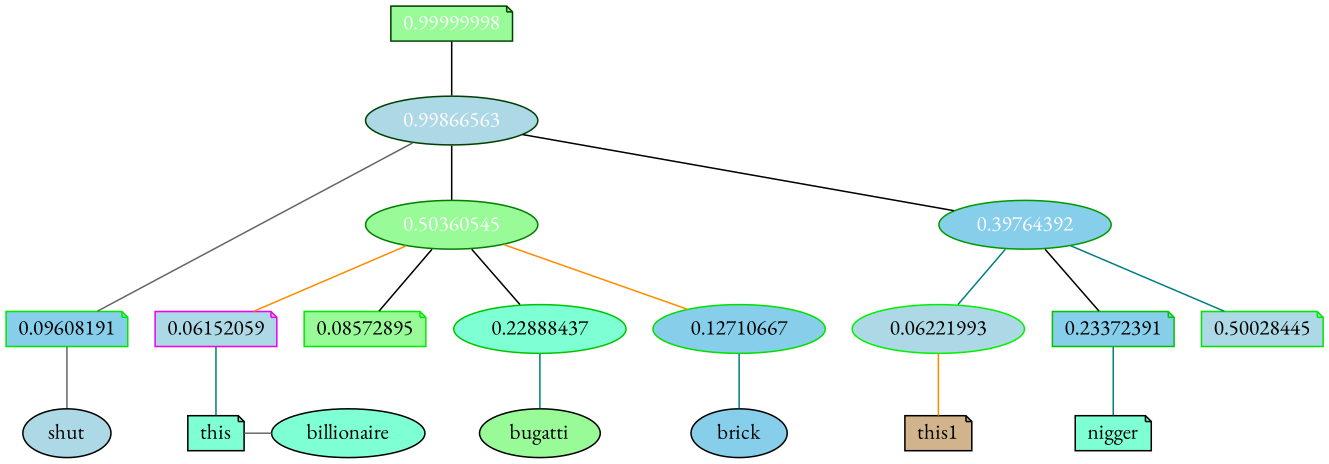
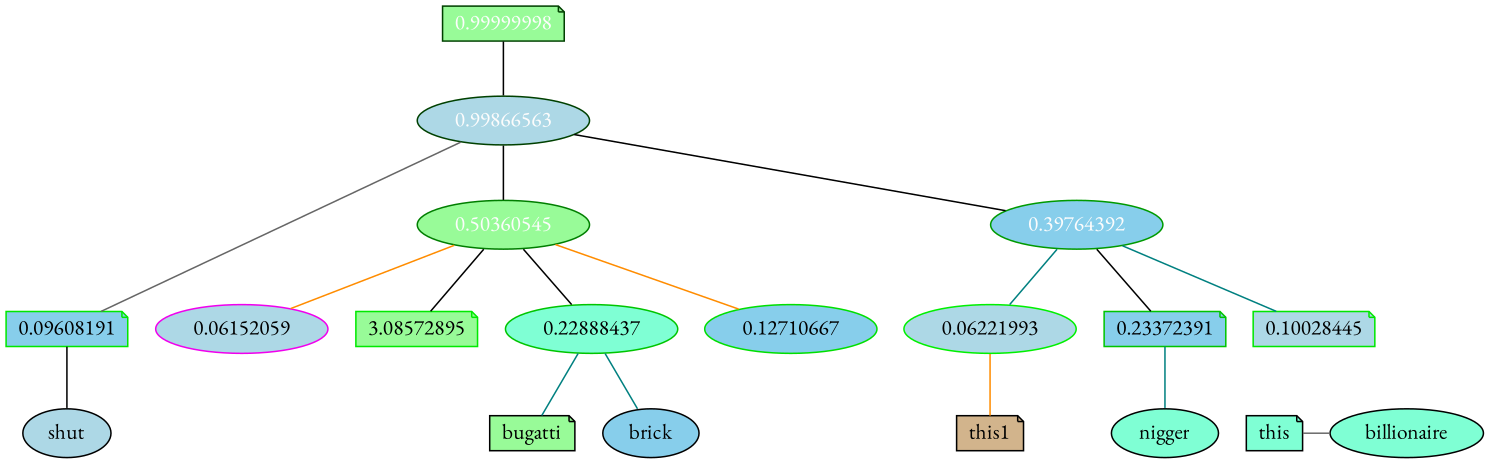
node "0.06152059": shape note -> ellipse
node "0.08572895": label "0.08572895" -> "3.08572895"
node "0.50028445": label "0.50028445" -> "0.10028445"
edge "0.09608191" -- "shut": color gray40 -> black
edge "0.06152059" -- "this": removed
edge "0.12710667" -- "brick": now "0.22888437" -- "brick"
node "bugatti": shape ellipse -> note
node "nigger": shape note -> ellipse
